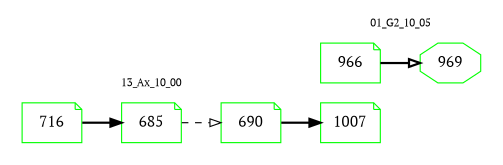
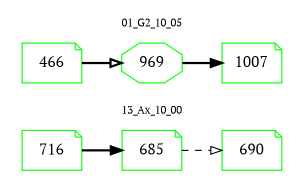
node "966": label "966" -> "466"
edge "690" -> "1007": now "969" -> "1007"
